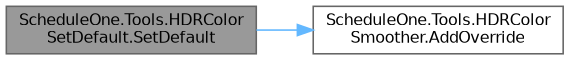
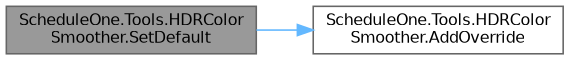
node "ScheduleOne.Tools.HDRColor SetDefault.SetDefault": label "ScheduleOne.Tools.HDRColor SetDefault.SetDefault" -> "ScheduleOne.Tools.HDRColor Smoother.SetDefault"
